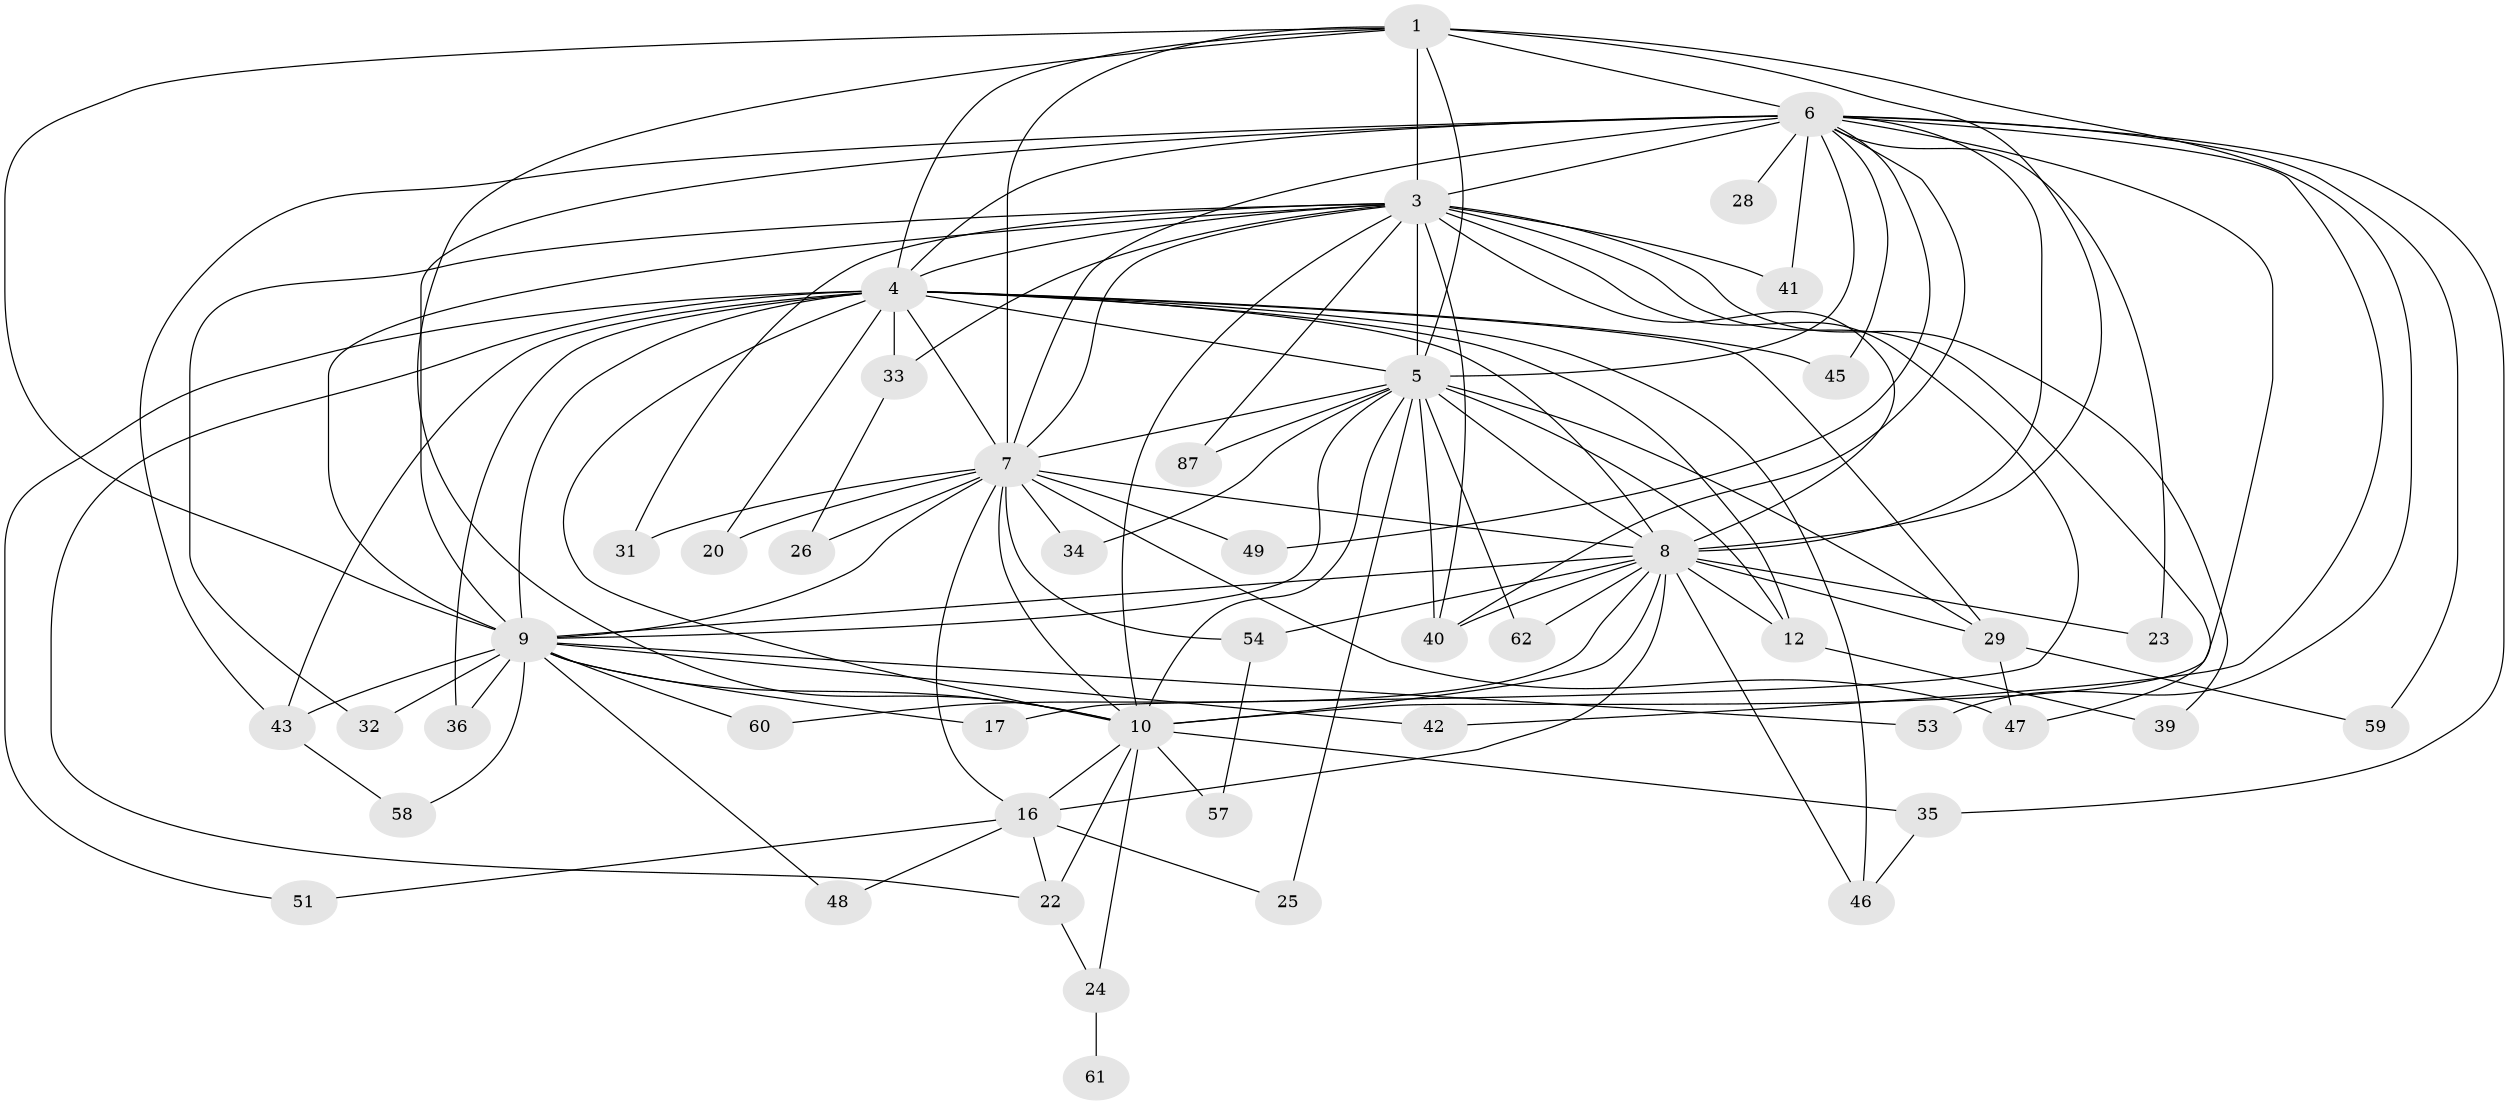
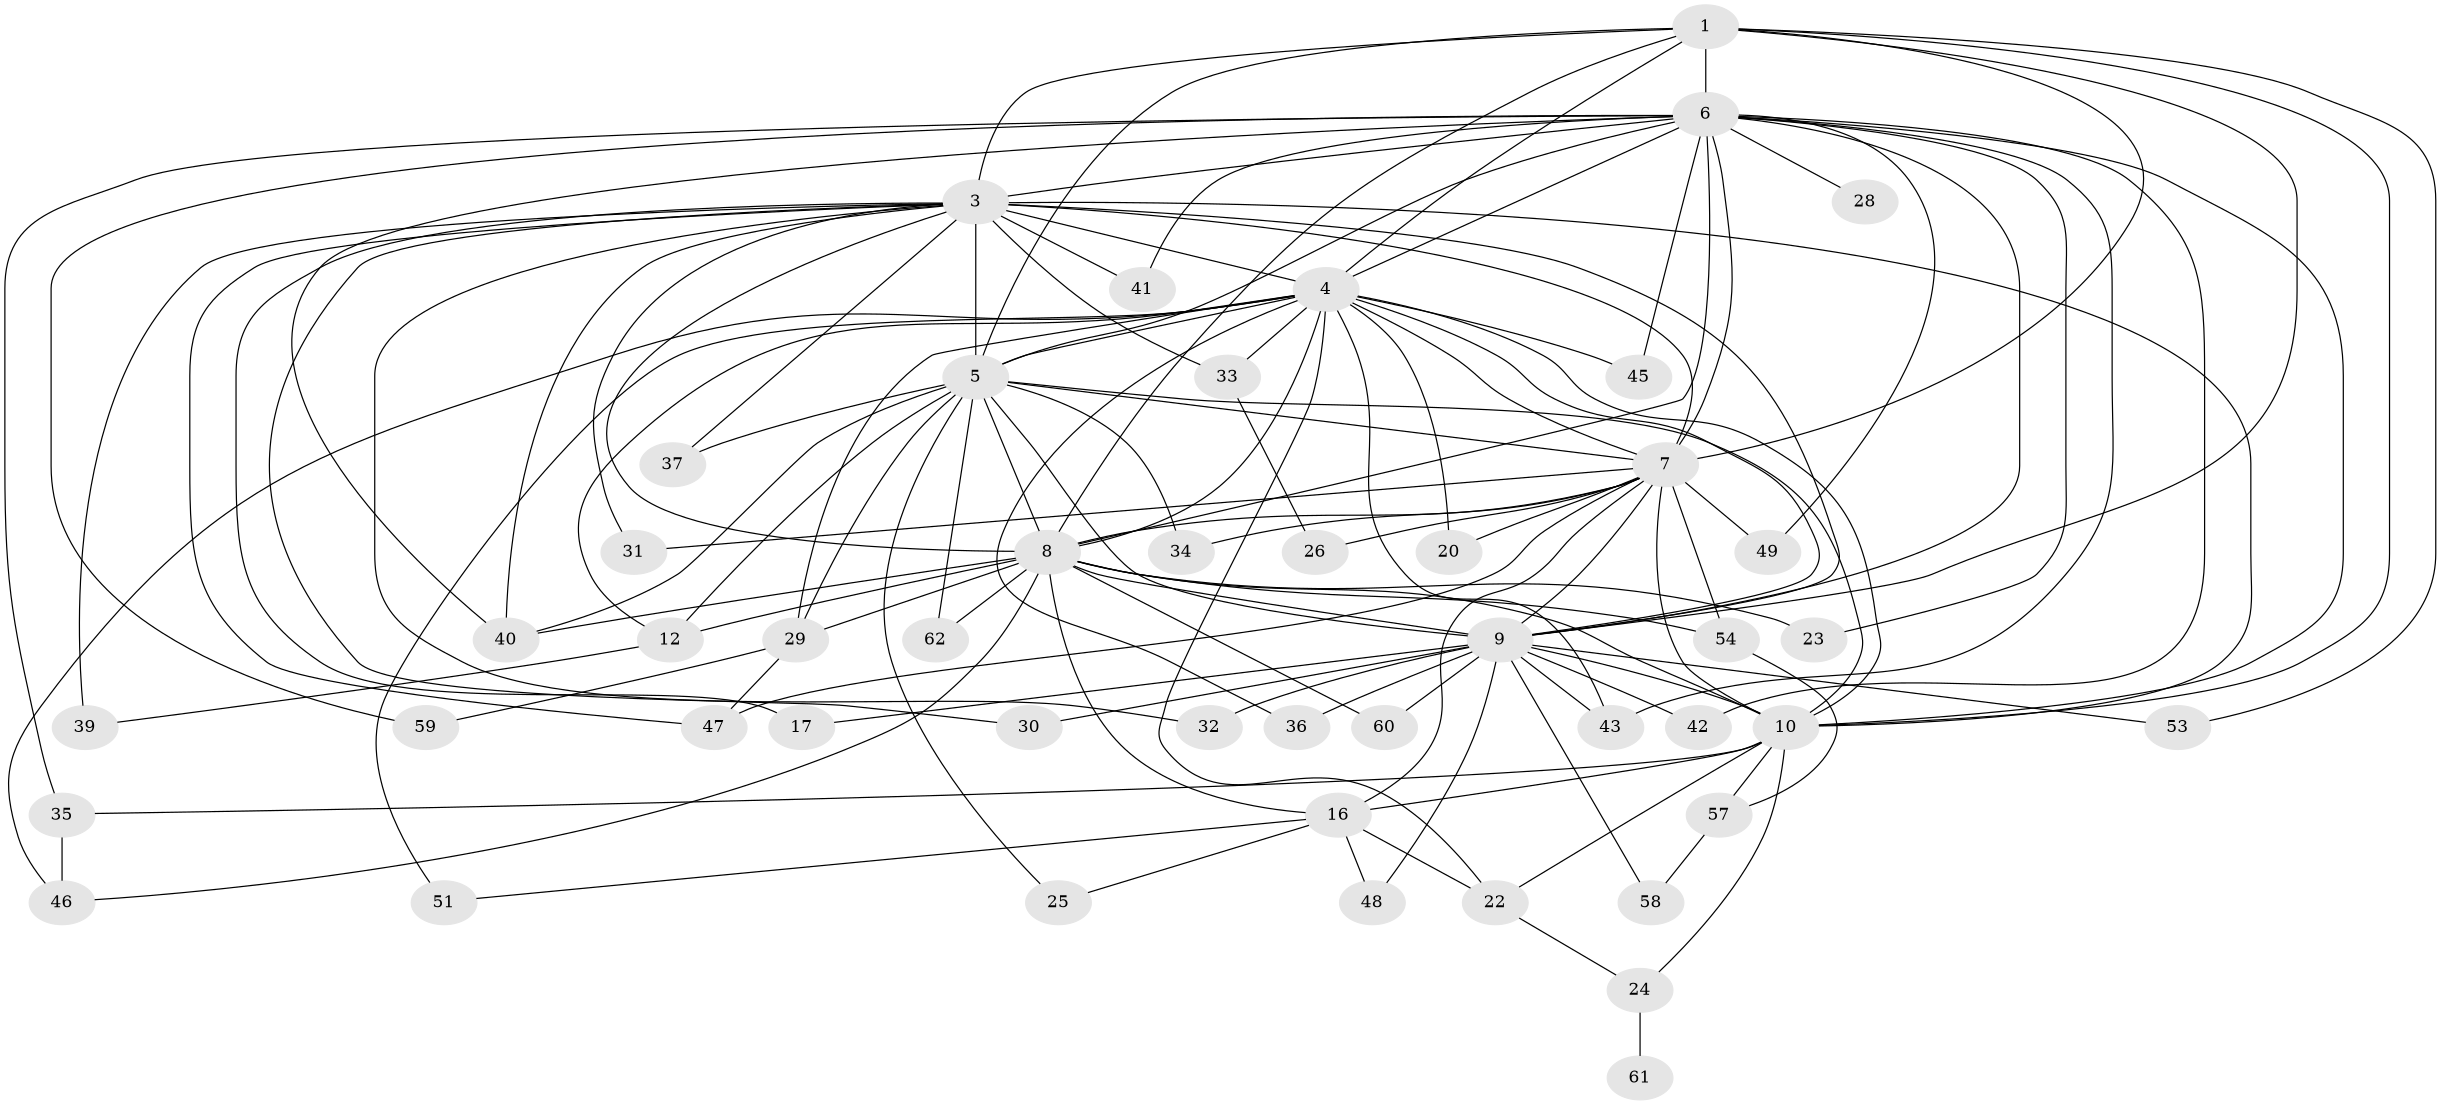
node "87": label "87" -> "37"
node "30": added
edge "43" -- "58": now "57" -- "58"
